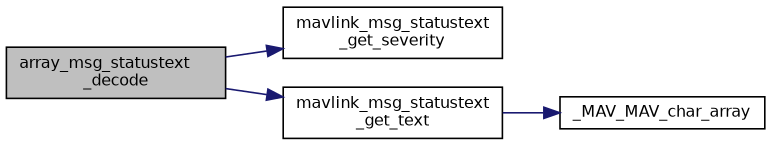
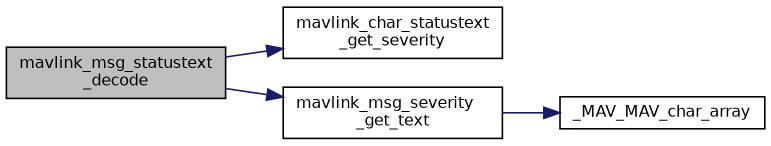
node "mavlink_msg_statustext _get_severity": label "mavlink_msg_statustext _get_severity" -> "mavlink_char_statustext _get_severity"
node "array_msg_statustext _decode": label "array_msg_statustext _decode" -> "mavlink_msg_statustext _decode"
node "mavlink_msg_statustext _get_text": label "mavlink_msg_statustext _get_text" -> "mavlink_msg_severity _get_text"
